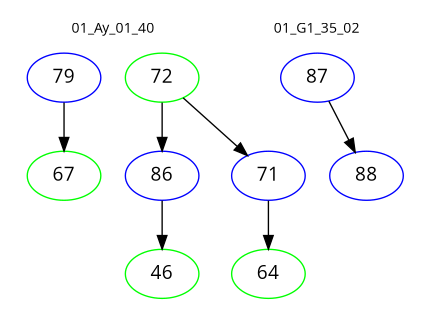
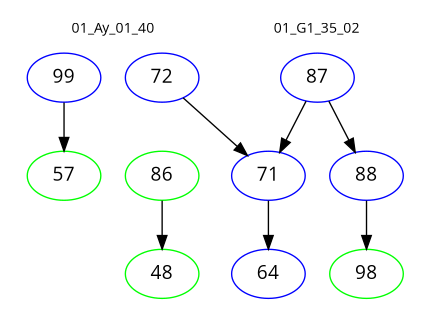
node "79": label "79" -> "99"
node "72": color green -> blue
edge "72" -> "86": removed
edge "87" -> "71": added
node "67": label "67" -> "57"
node "86": color blue -> green
node "46": label "46" -> "48"
node "64": color green -> blue
node "98": added
